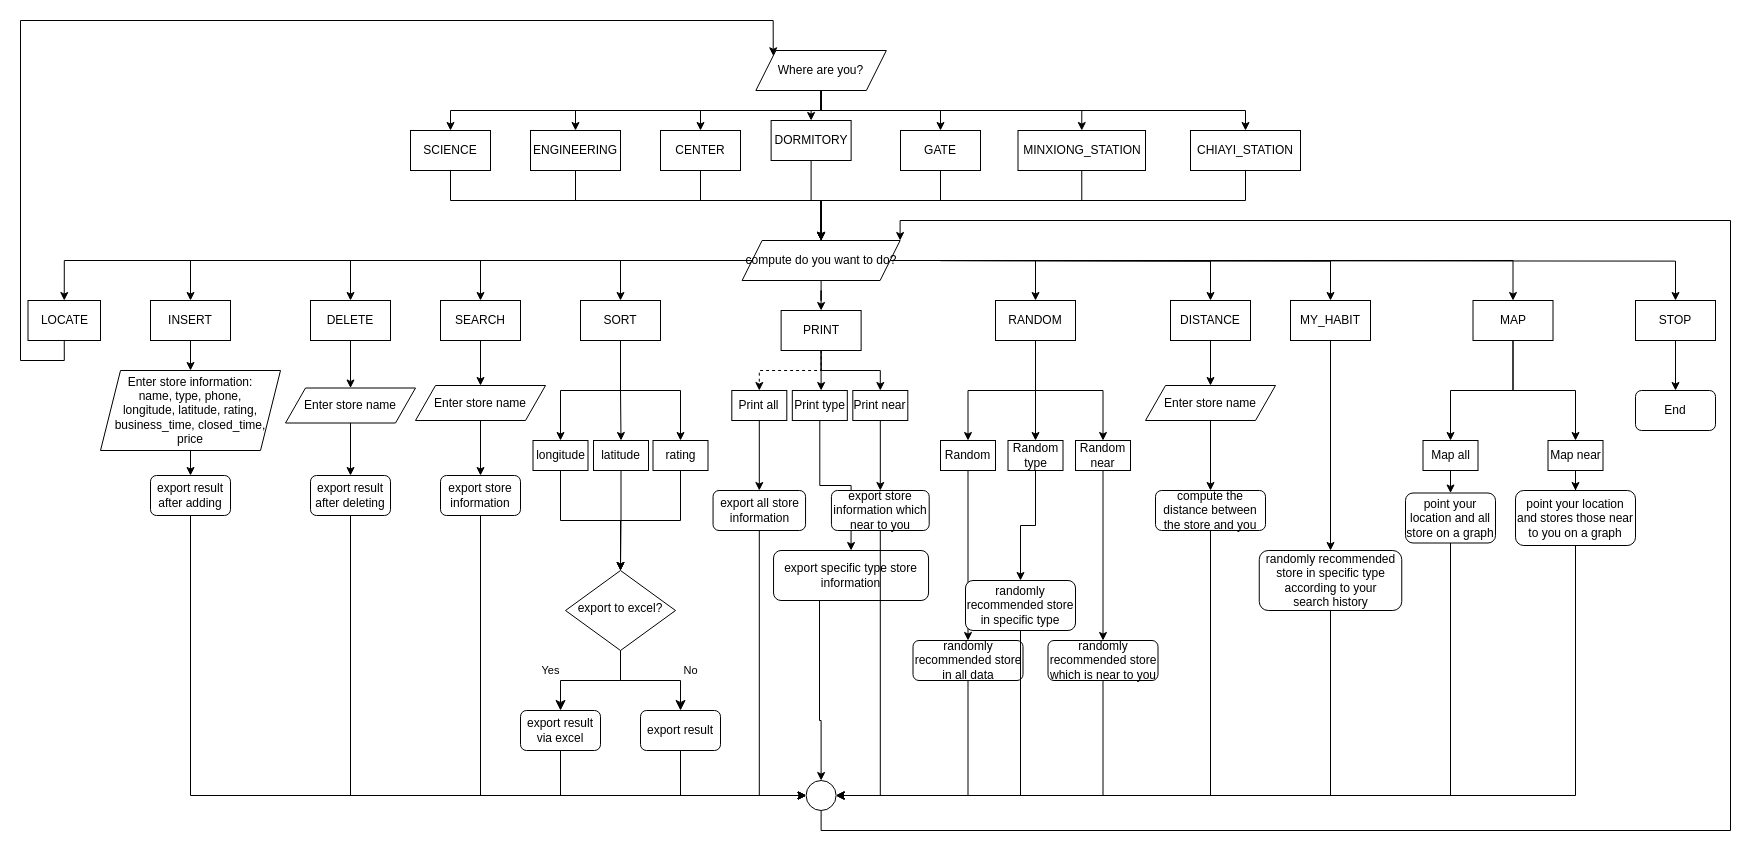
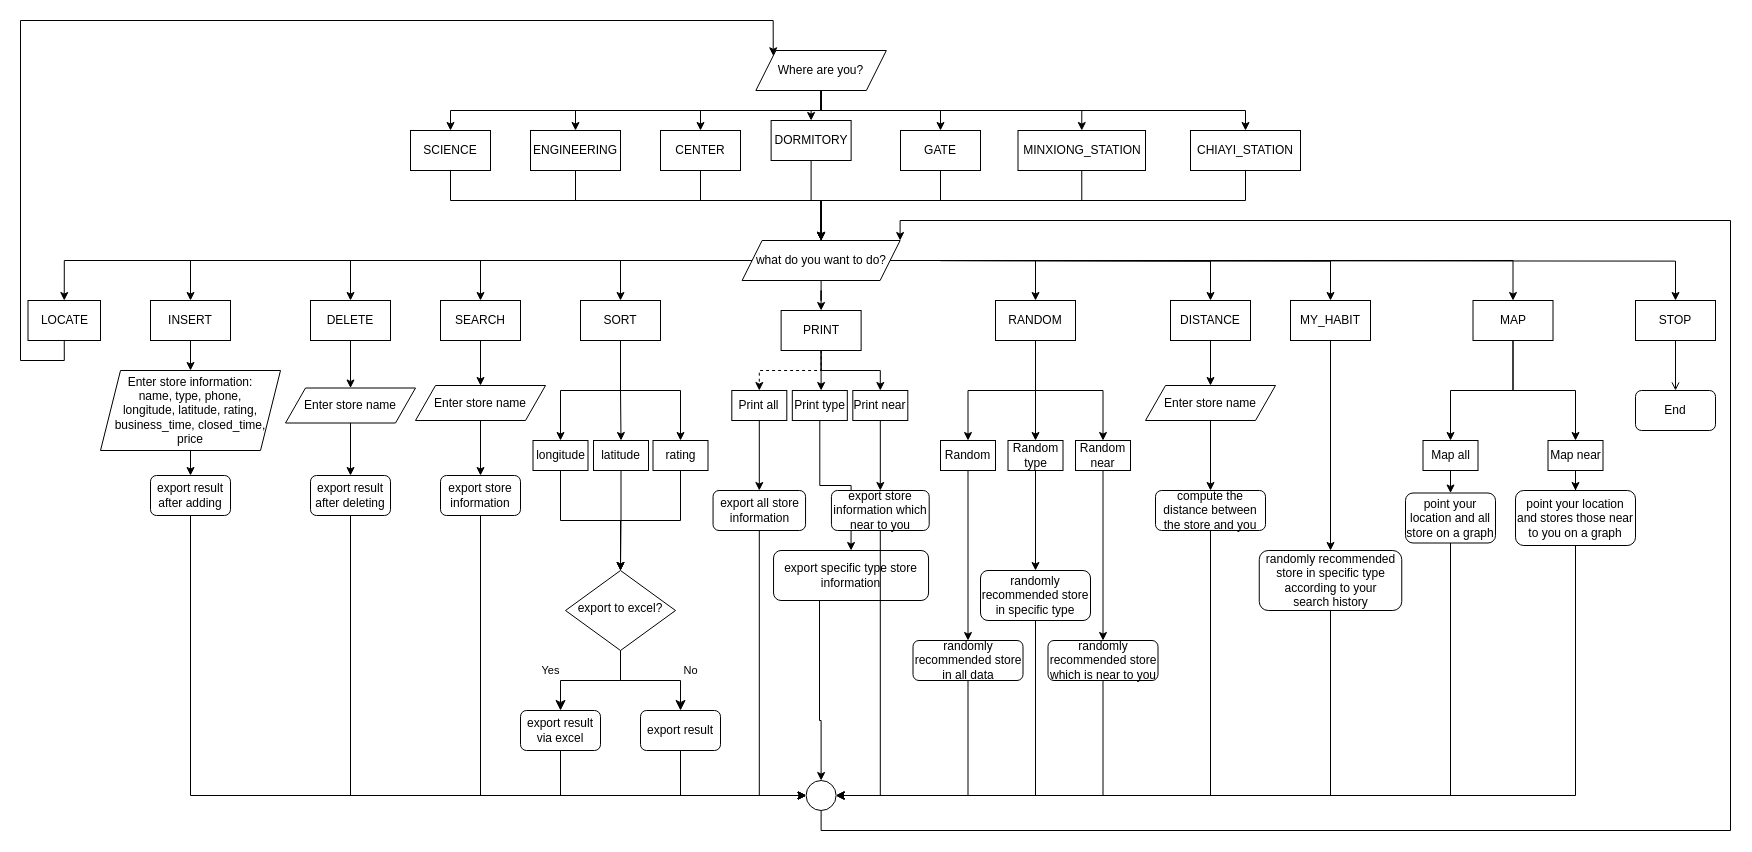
node "compute do you want to do?": label "compute do you want to do?" -> "what do you want to do?"
edge "STOP" -> "End": arrowhead classic -> open
node "randomly recommended store in specific type": moved (1021, 606) -> (1036, 596)
